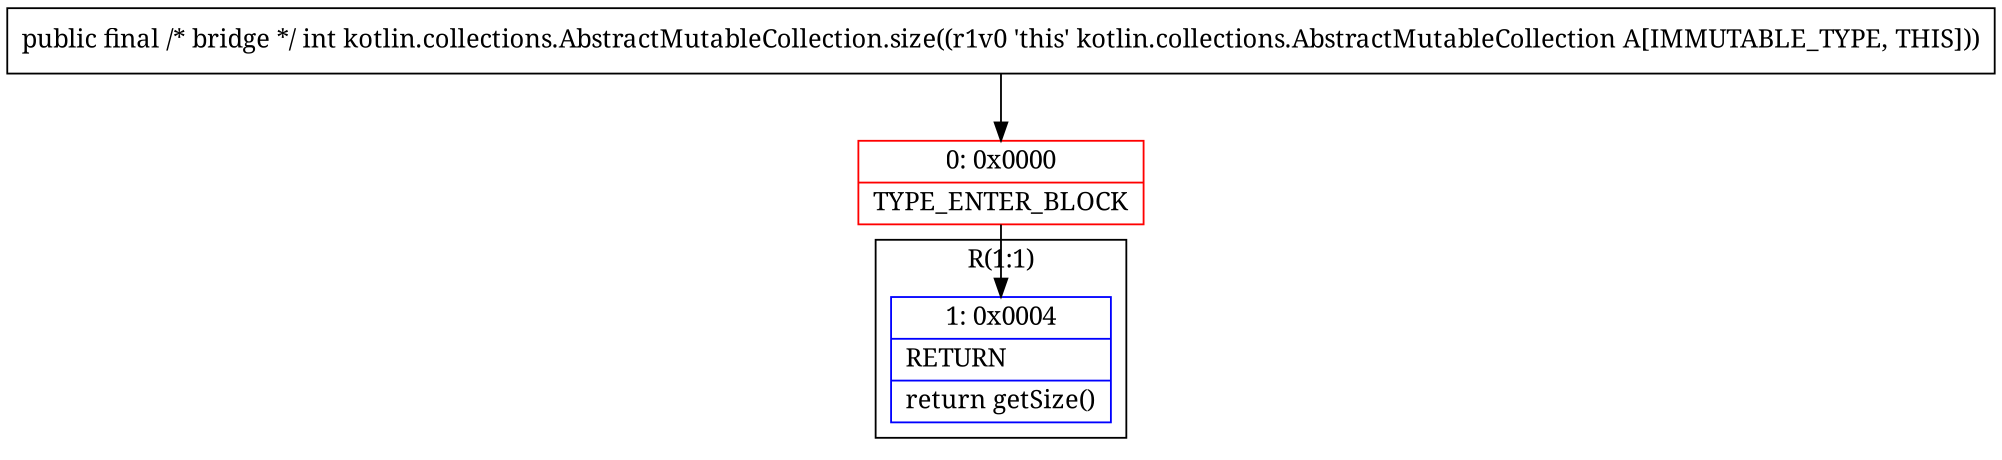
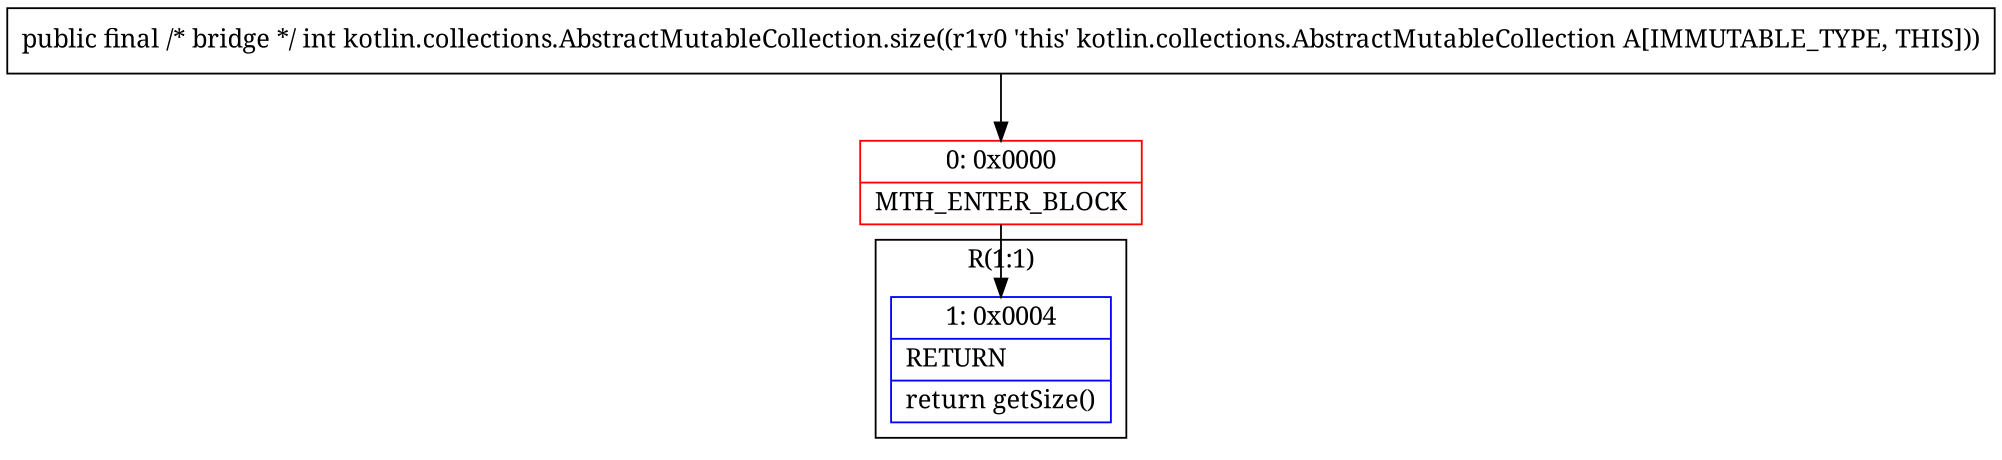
node "0: 0x0000": text "TYPE_ENTER_BLOCK" -> "MTH_ENTER_BLOCK"
